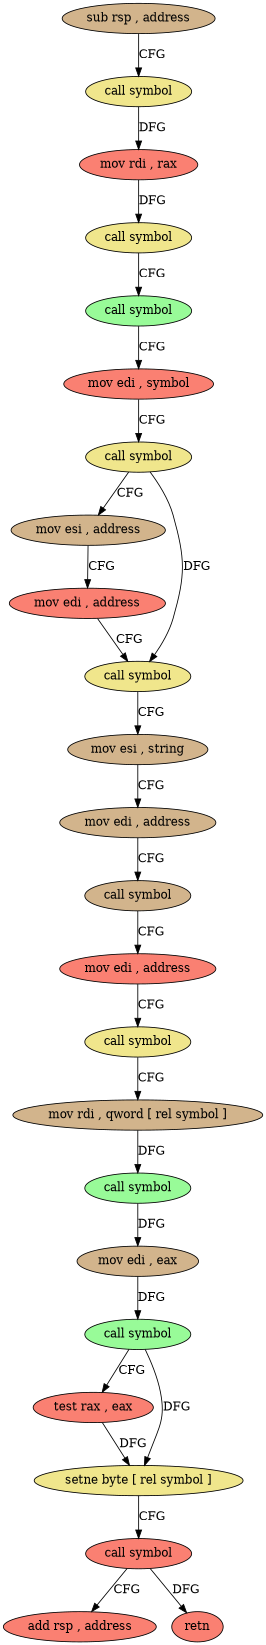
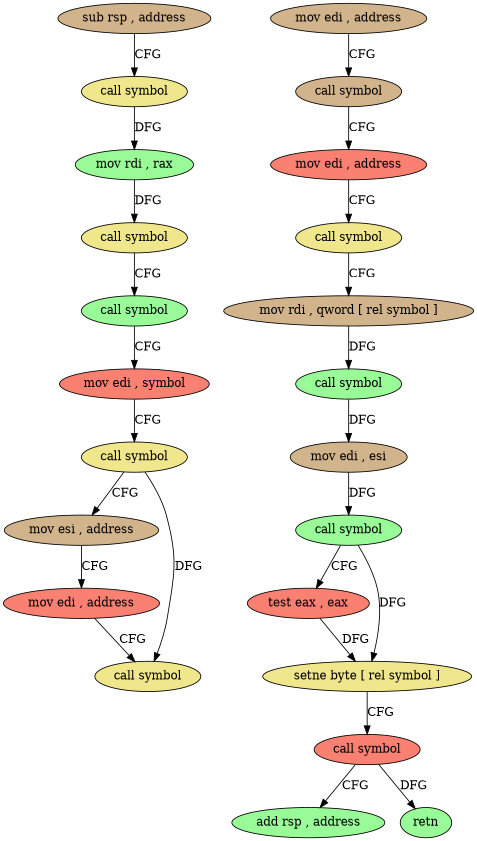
node "mov rdi , rax": fillcolor salmon -> palegreen
node "mov esi , string": removed
node "mov edi , eax": label "mov edi , eax" -> "mov edi , esi"
node "test rax , eax": label "test rax , eax" -> "test eax , eax"
node "add rsp , address": fillcolor salmon -> palegreen
node "retn": fillcolor salmon -> palegreen
